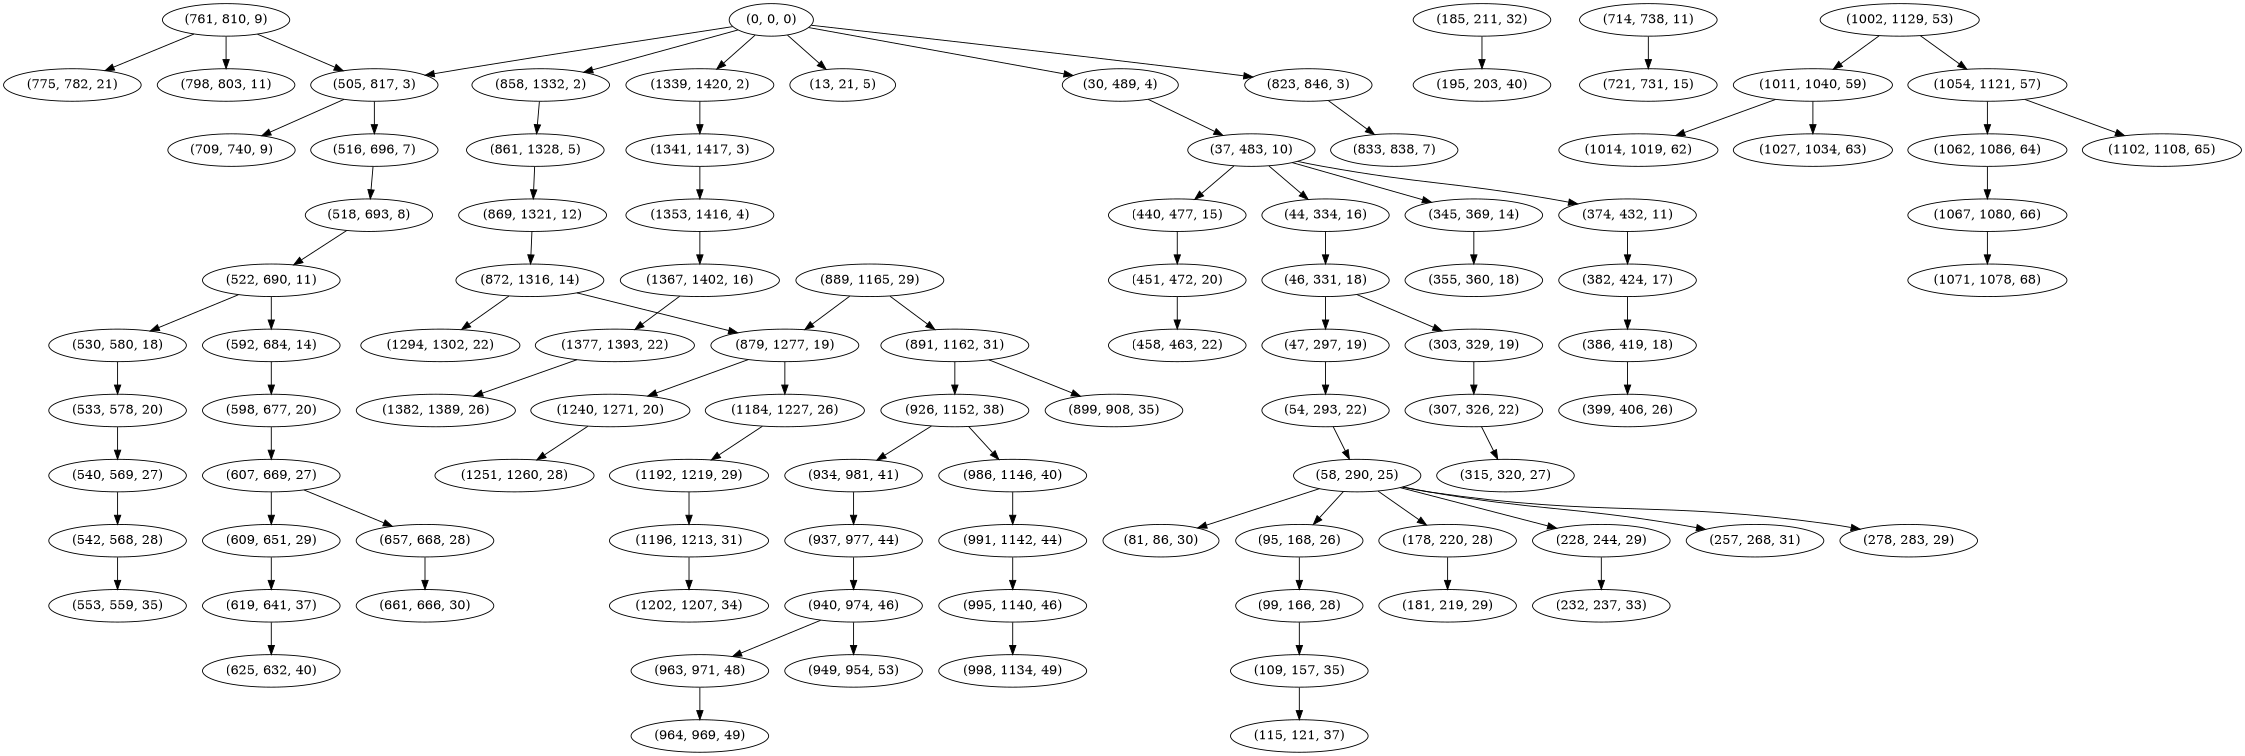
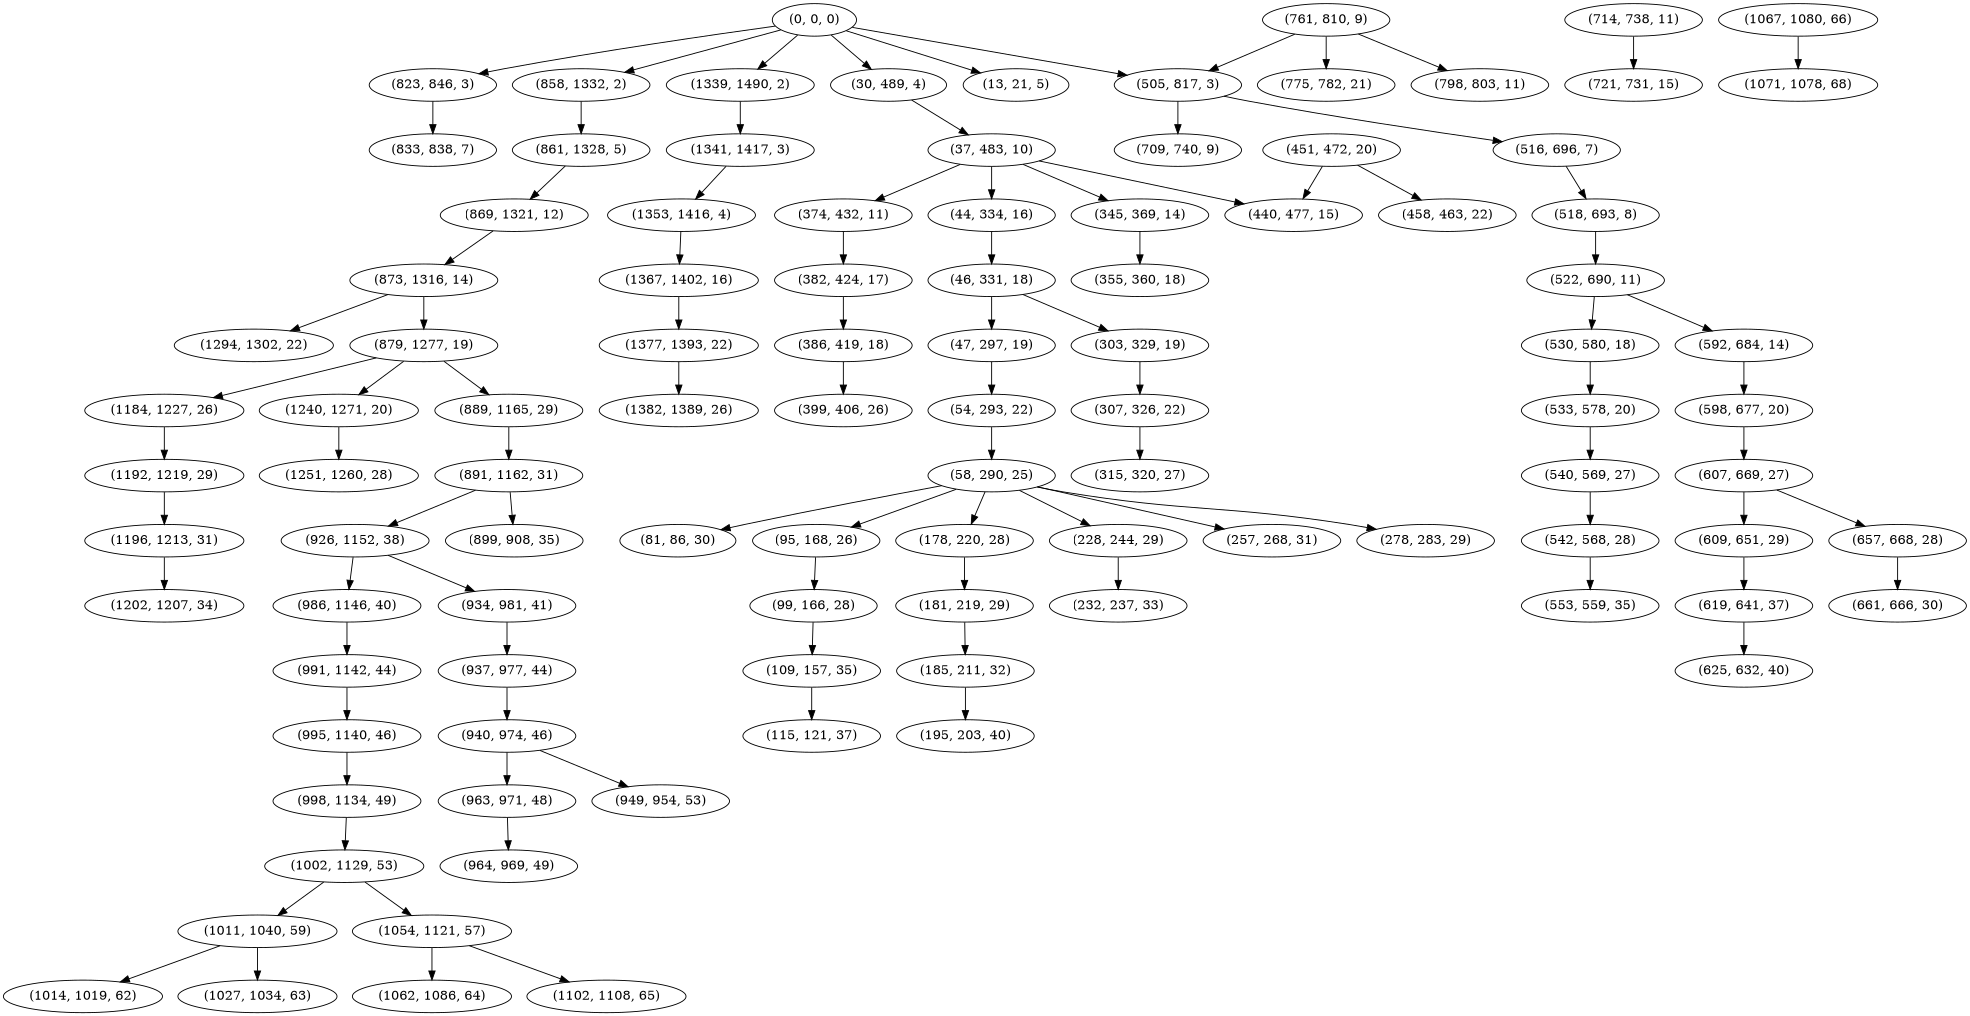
node "(1339, 1420, 2)": label "(1339, 1420, 2)" -> "(1339, 1490, 2)"
edge "(1062, 1086, 64)" -> "(1067, 1080, 66)": removed
edge "(440, 477, 15)" -> "(451, 472, 20)": reversed
node "(872, 1316, 14)": label "(872, 1316, 14)" -> "(873, 1316, 14)"
edge "(889, 1165, 29)" -> "(879, 1277, 19)": reversed
edge "(181, 219, 29)" -> "(185, 211, 32)": added
edge "(998, 1134, 49)" -> "(1002, 1129, 53)": added
